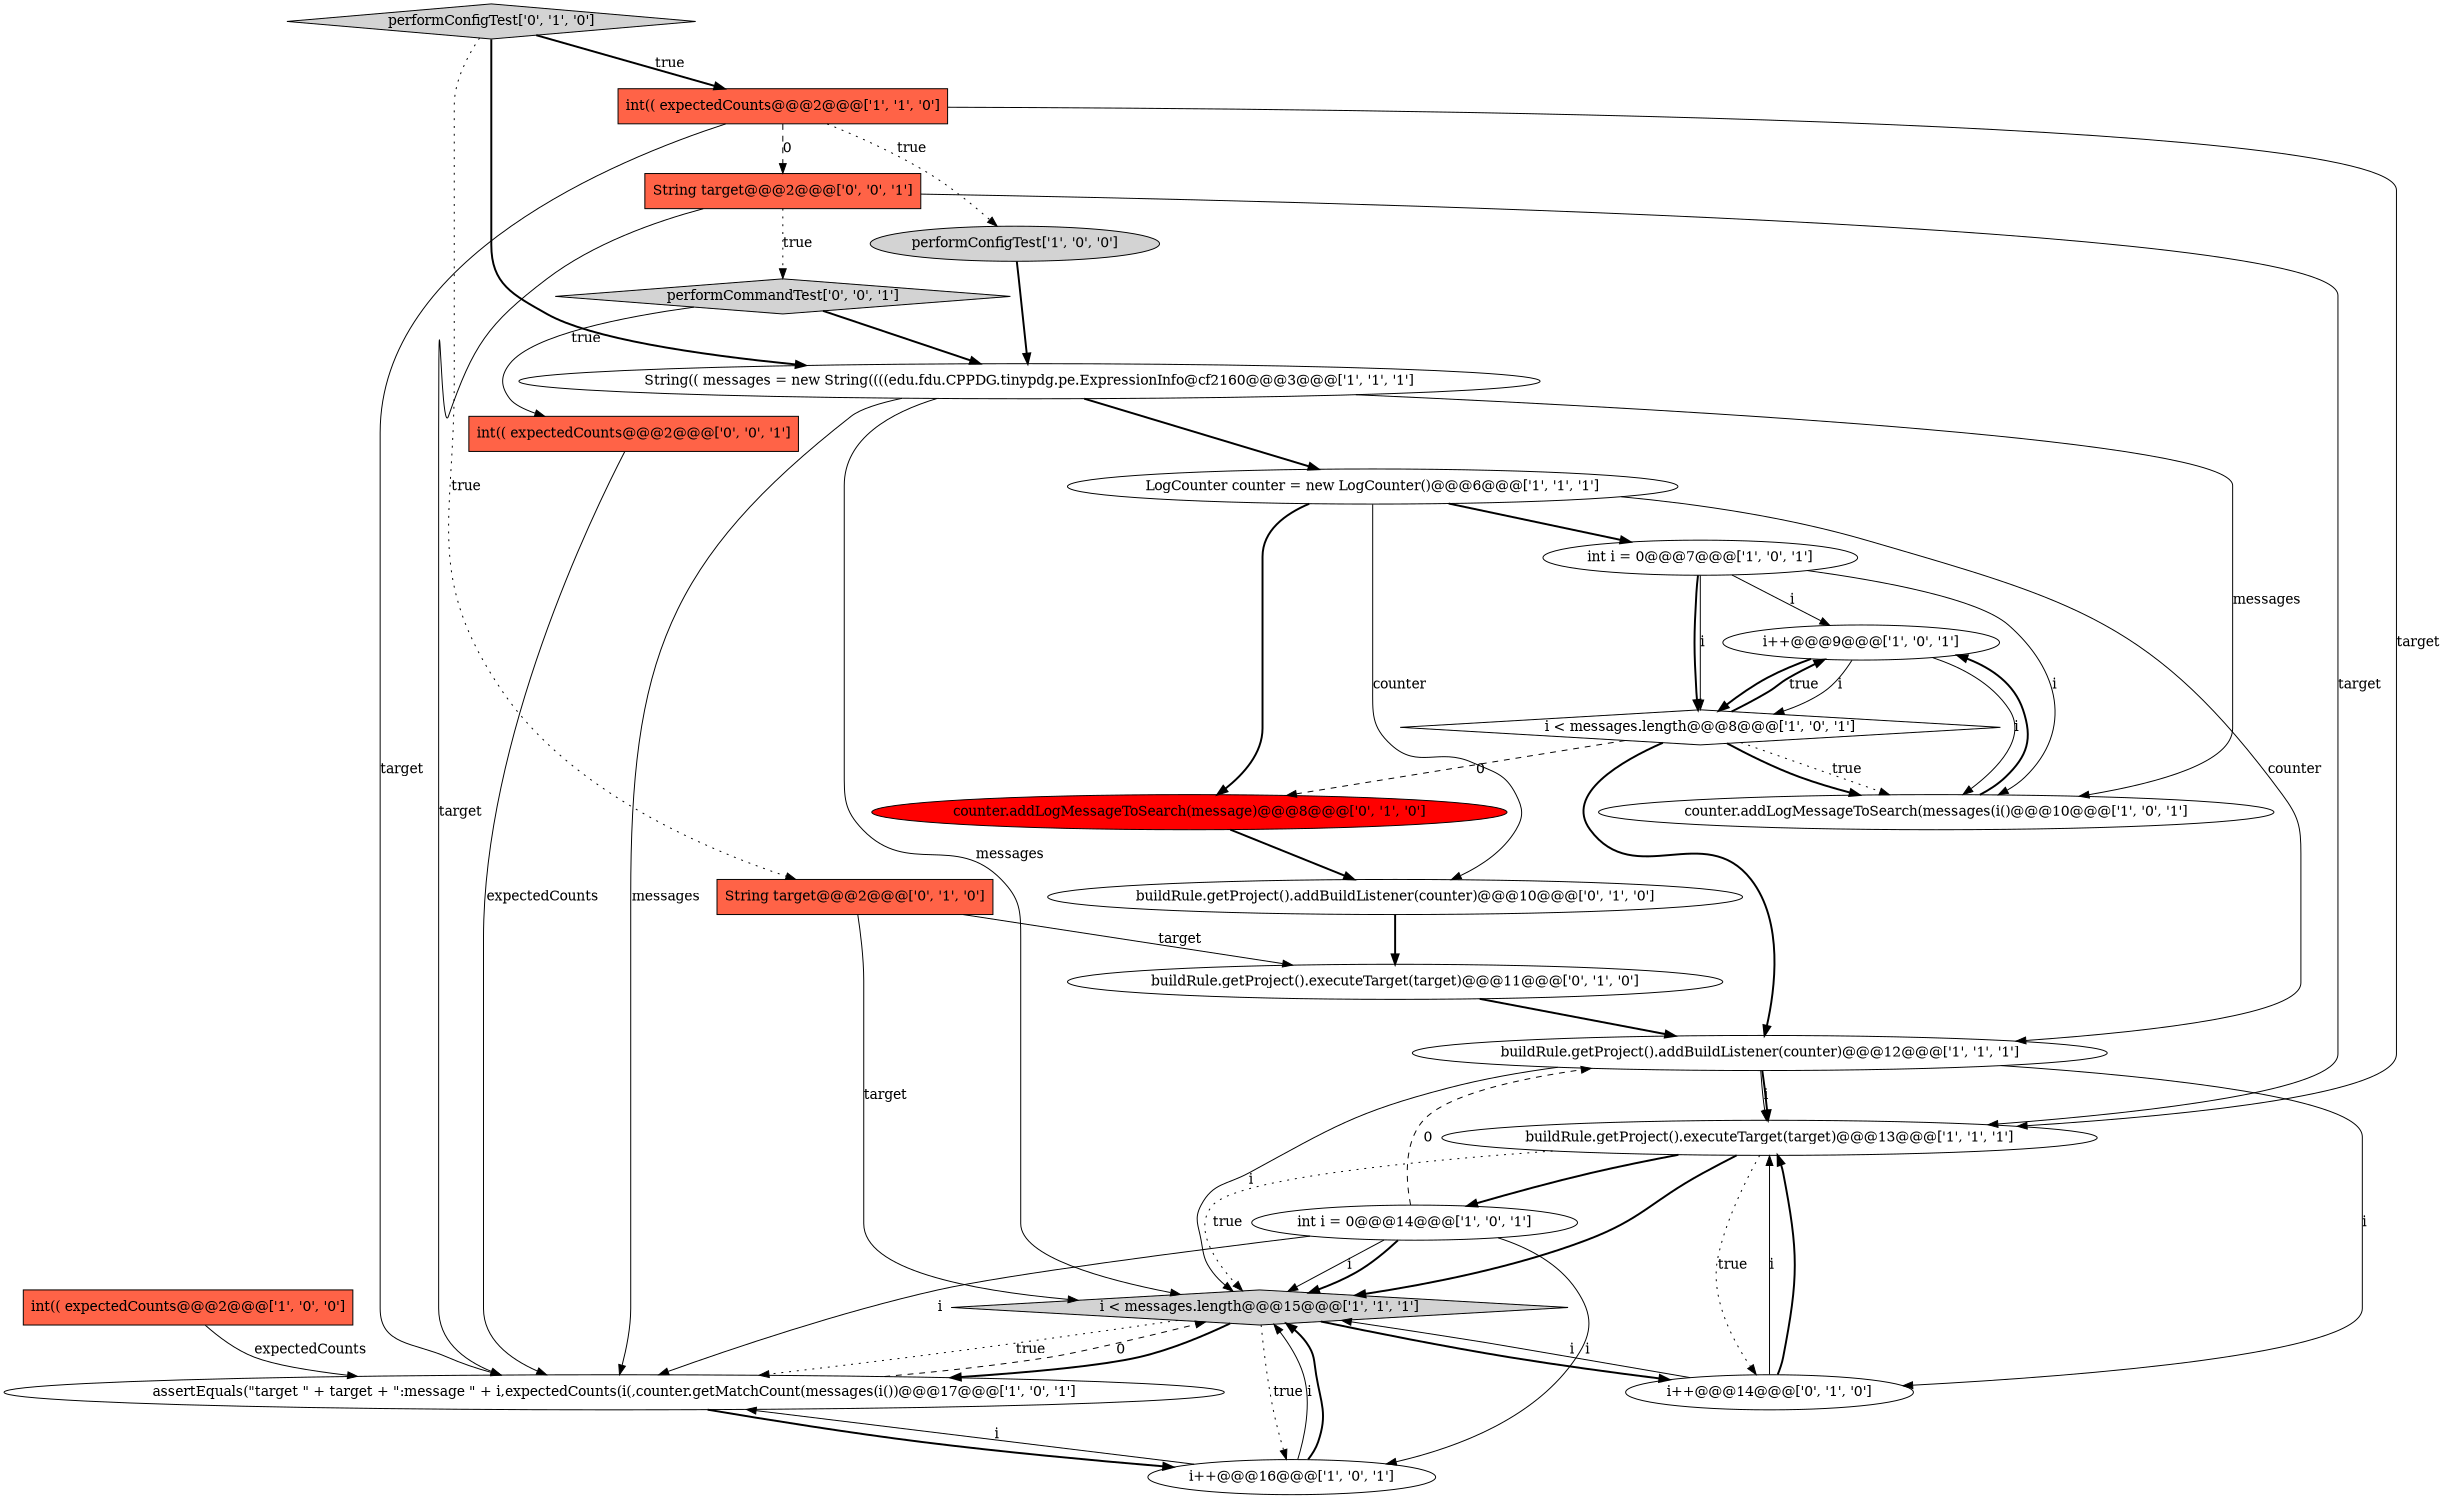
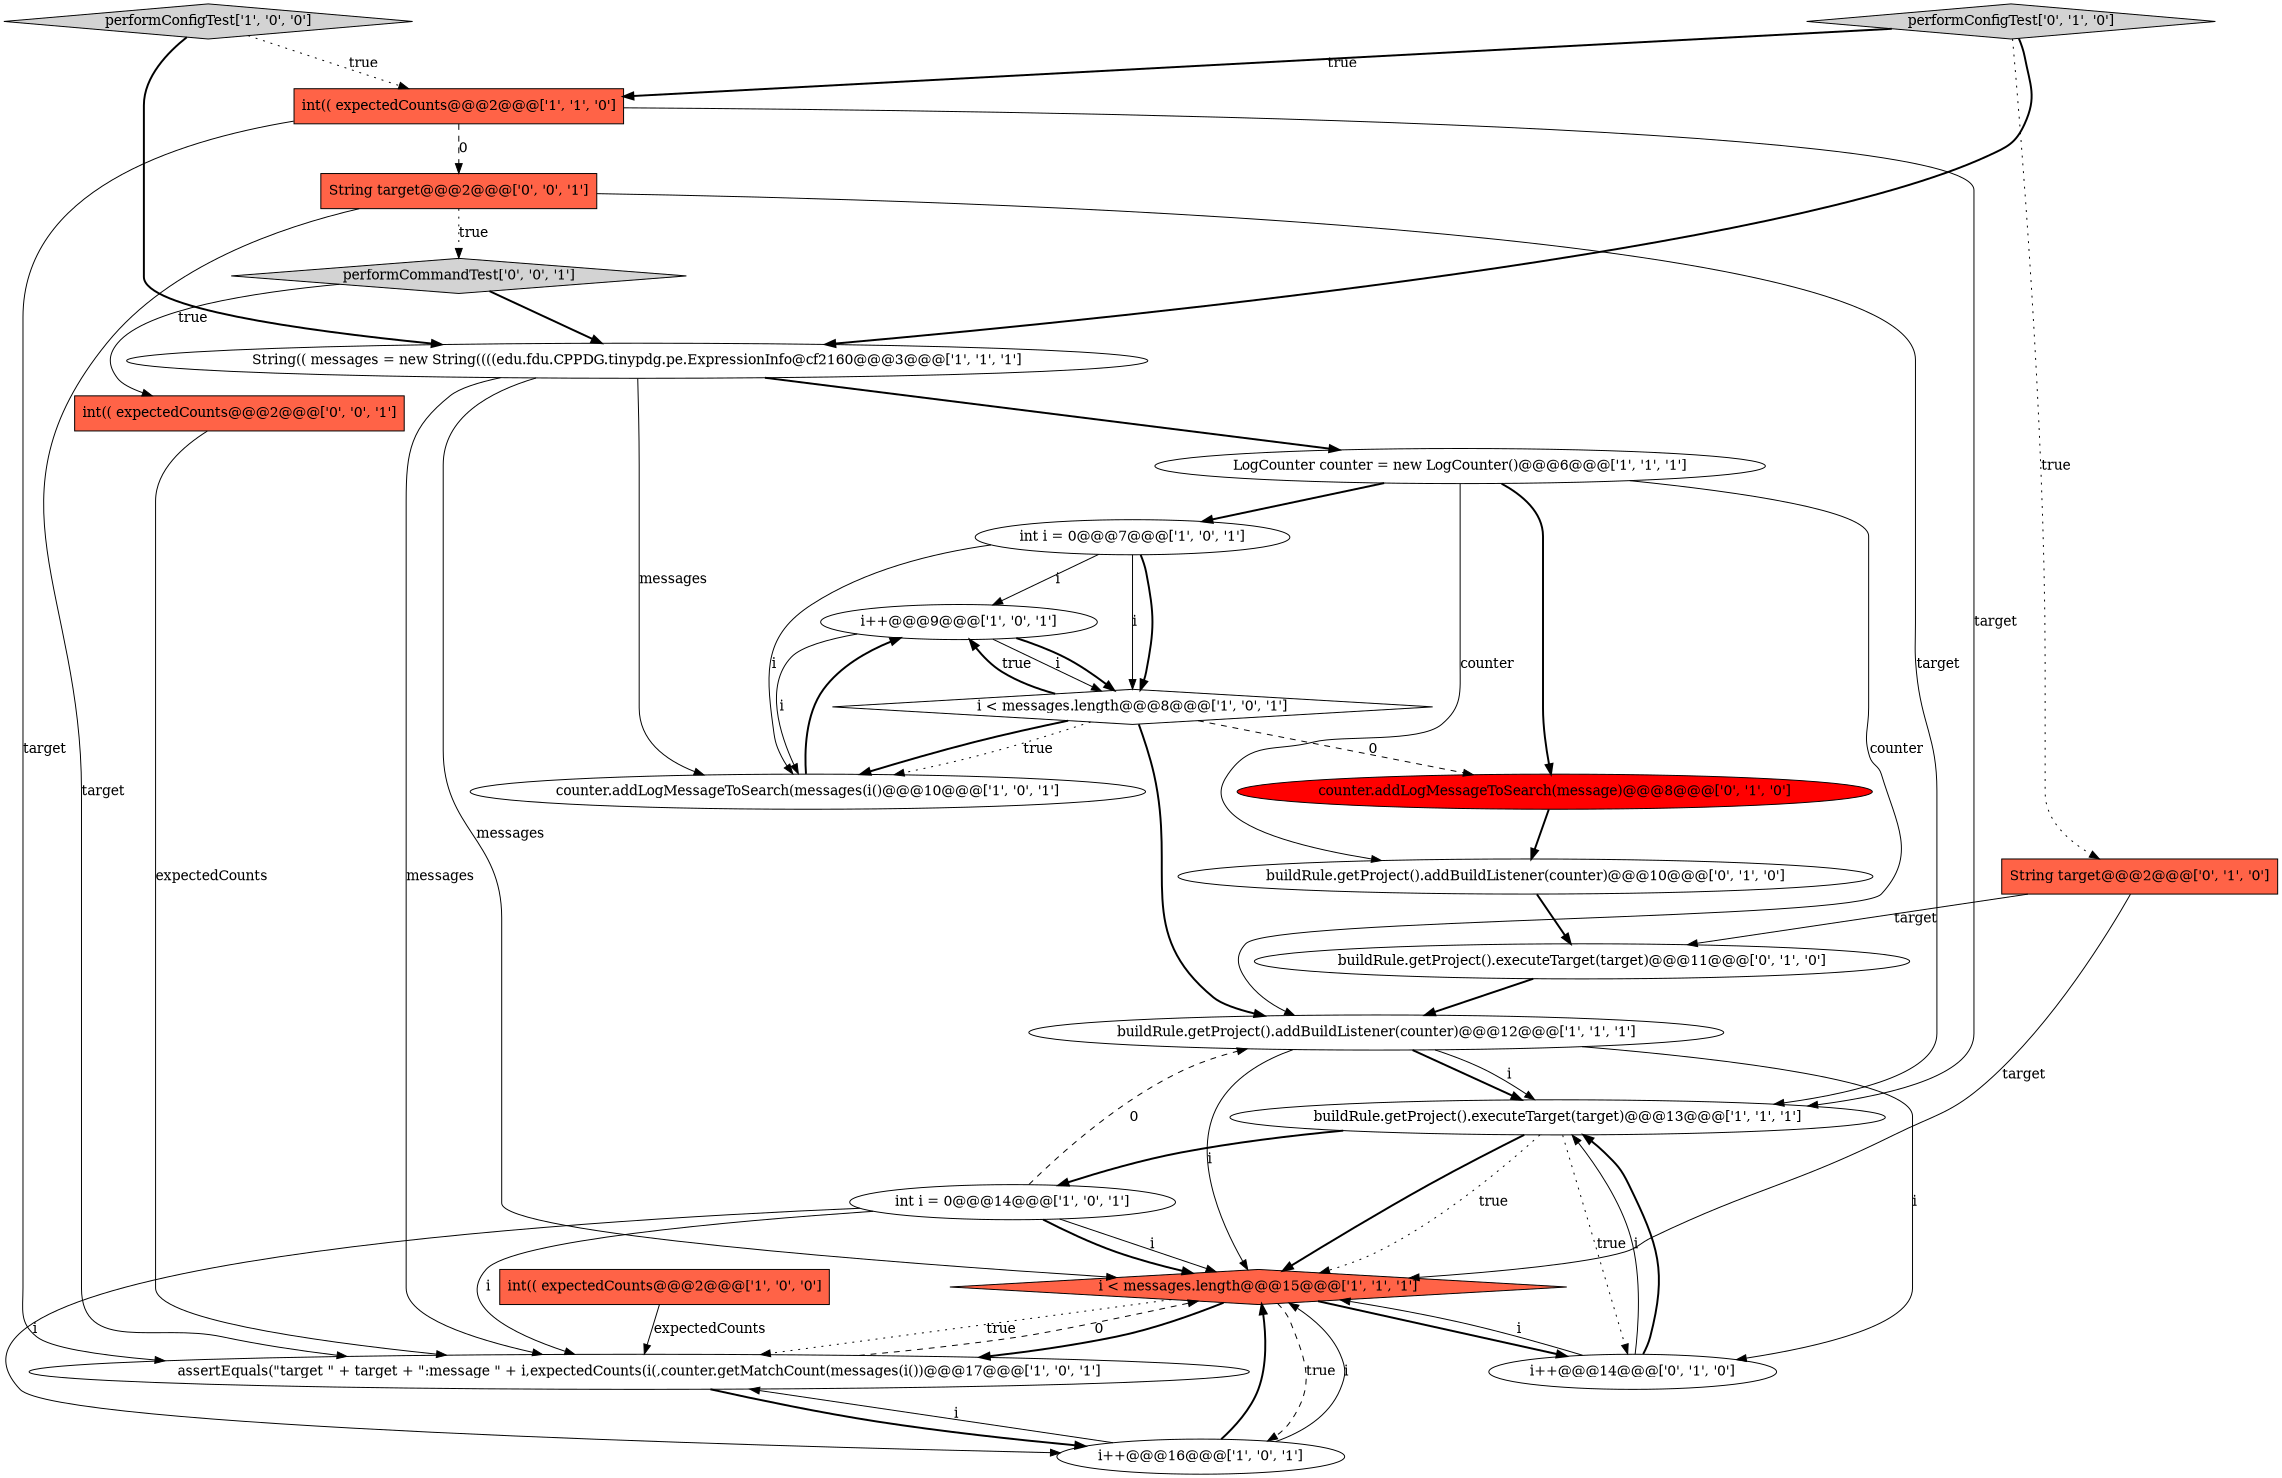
edge "int(( expectedCounts@@@2@@@['1', '1', '0']" -> "performConfigTest['1', '0', '0']": reversed
node "performConfigTest['1', '0', '0']": shape ellipse -> diamond
node "i < messages.length@@@15@@@['1', '1', '1']": fillcolor lightgray -> tomato
edge "i < messages.length@@@15@@@['1', '1', '1']" -> "i++@@@16@@@['1', '0', '1']": style dotted -> dashed
